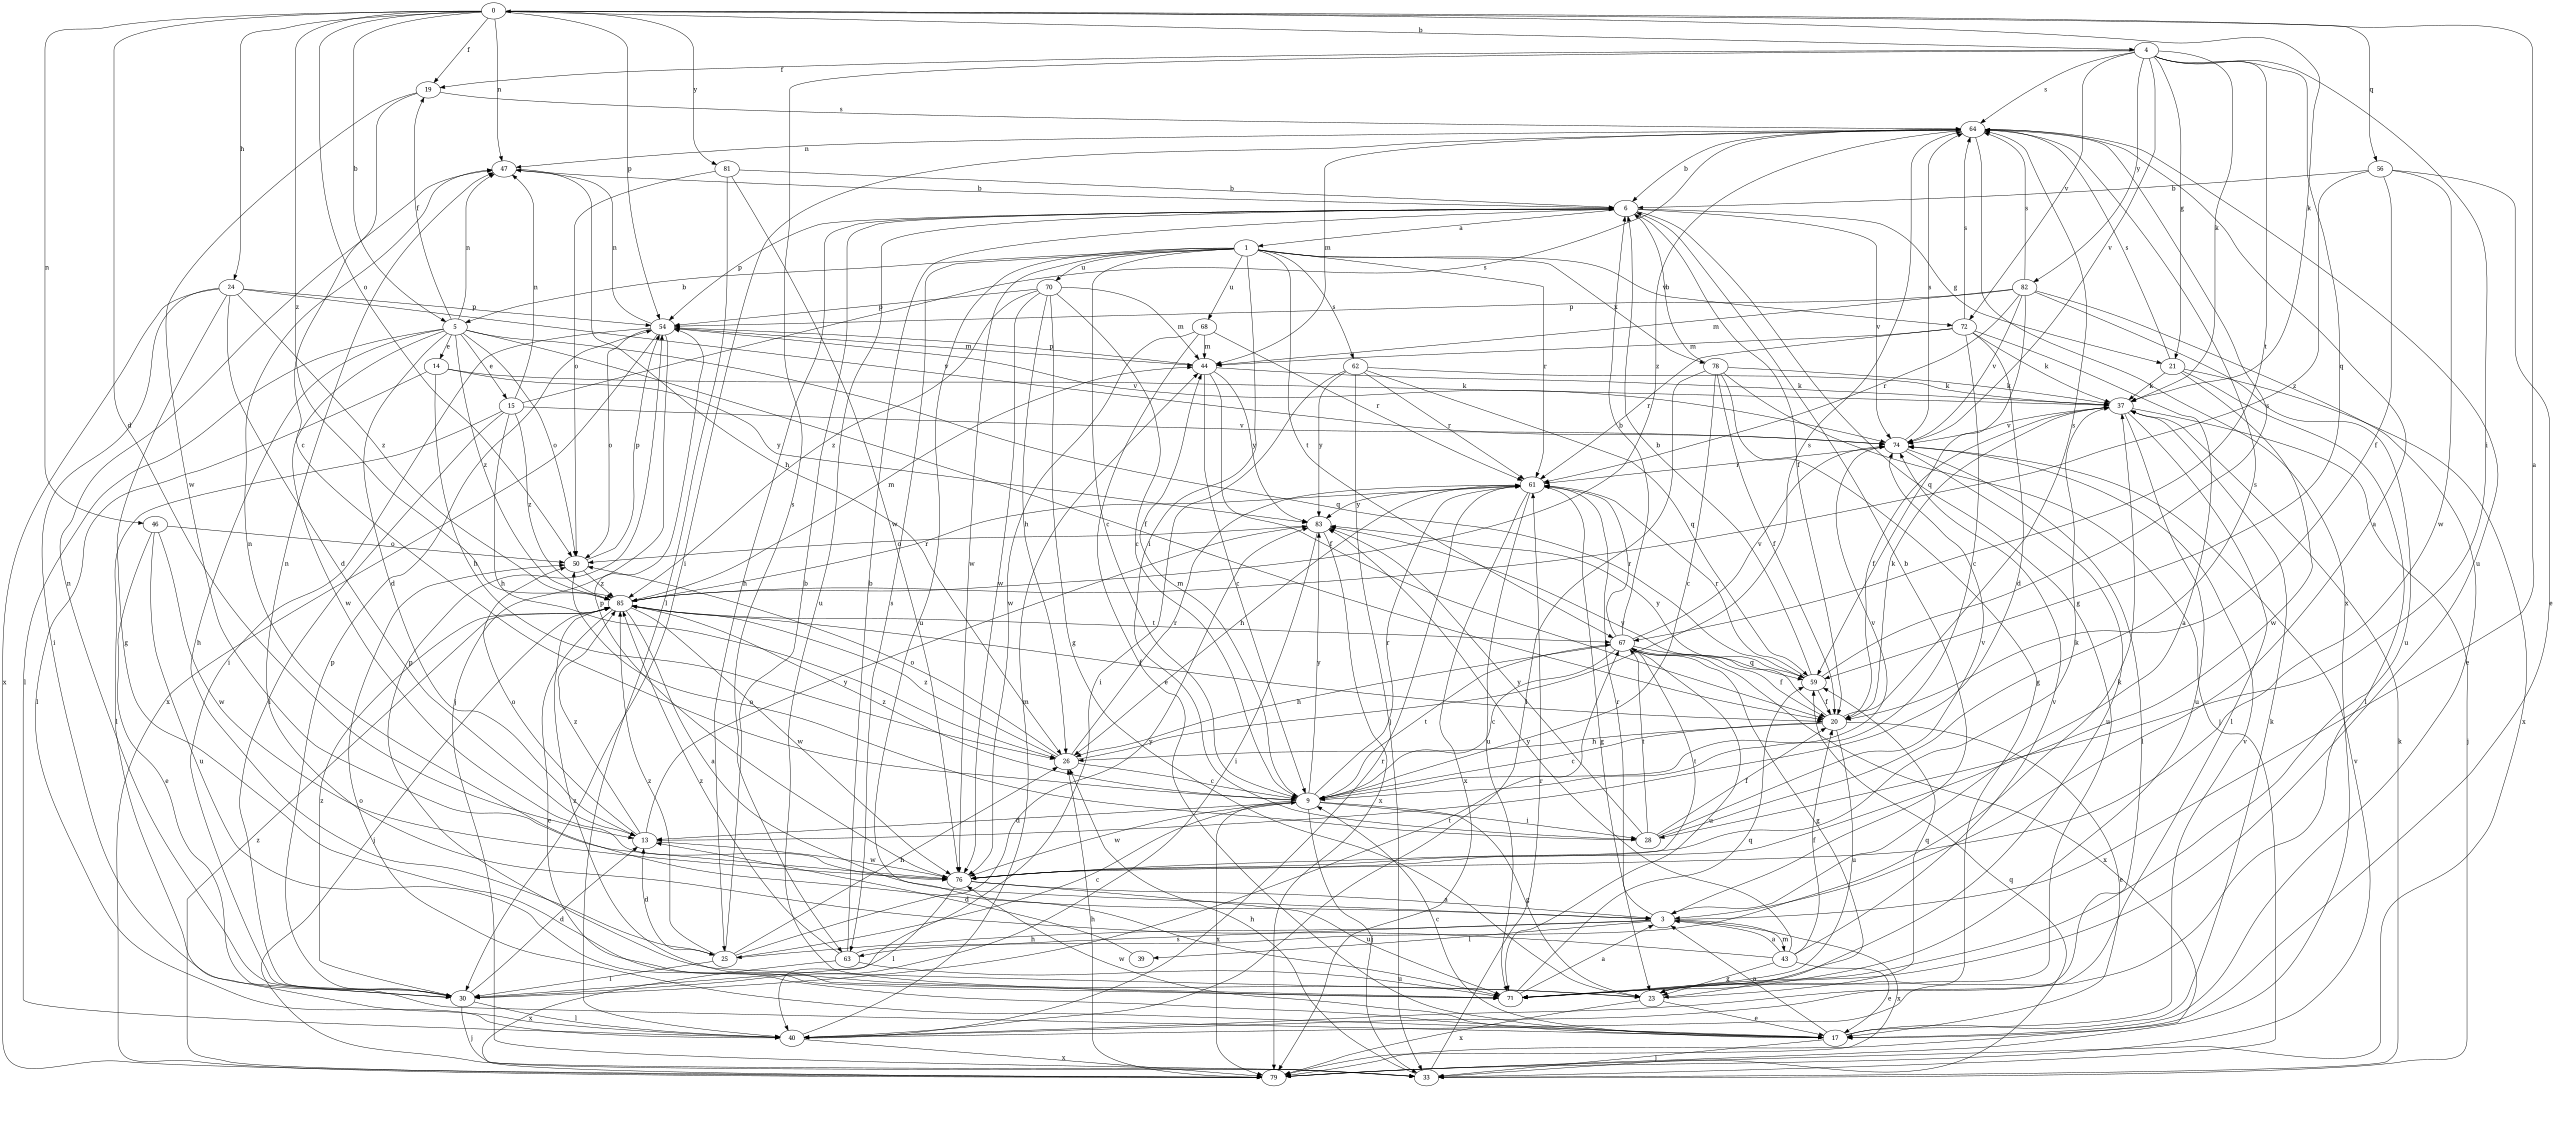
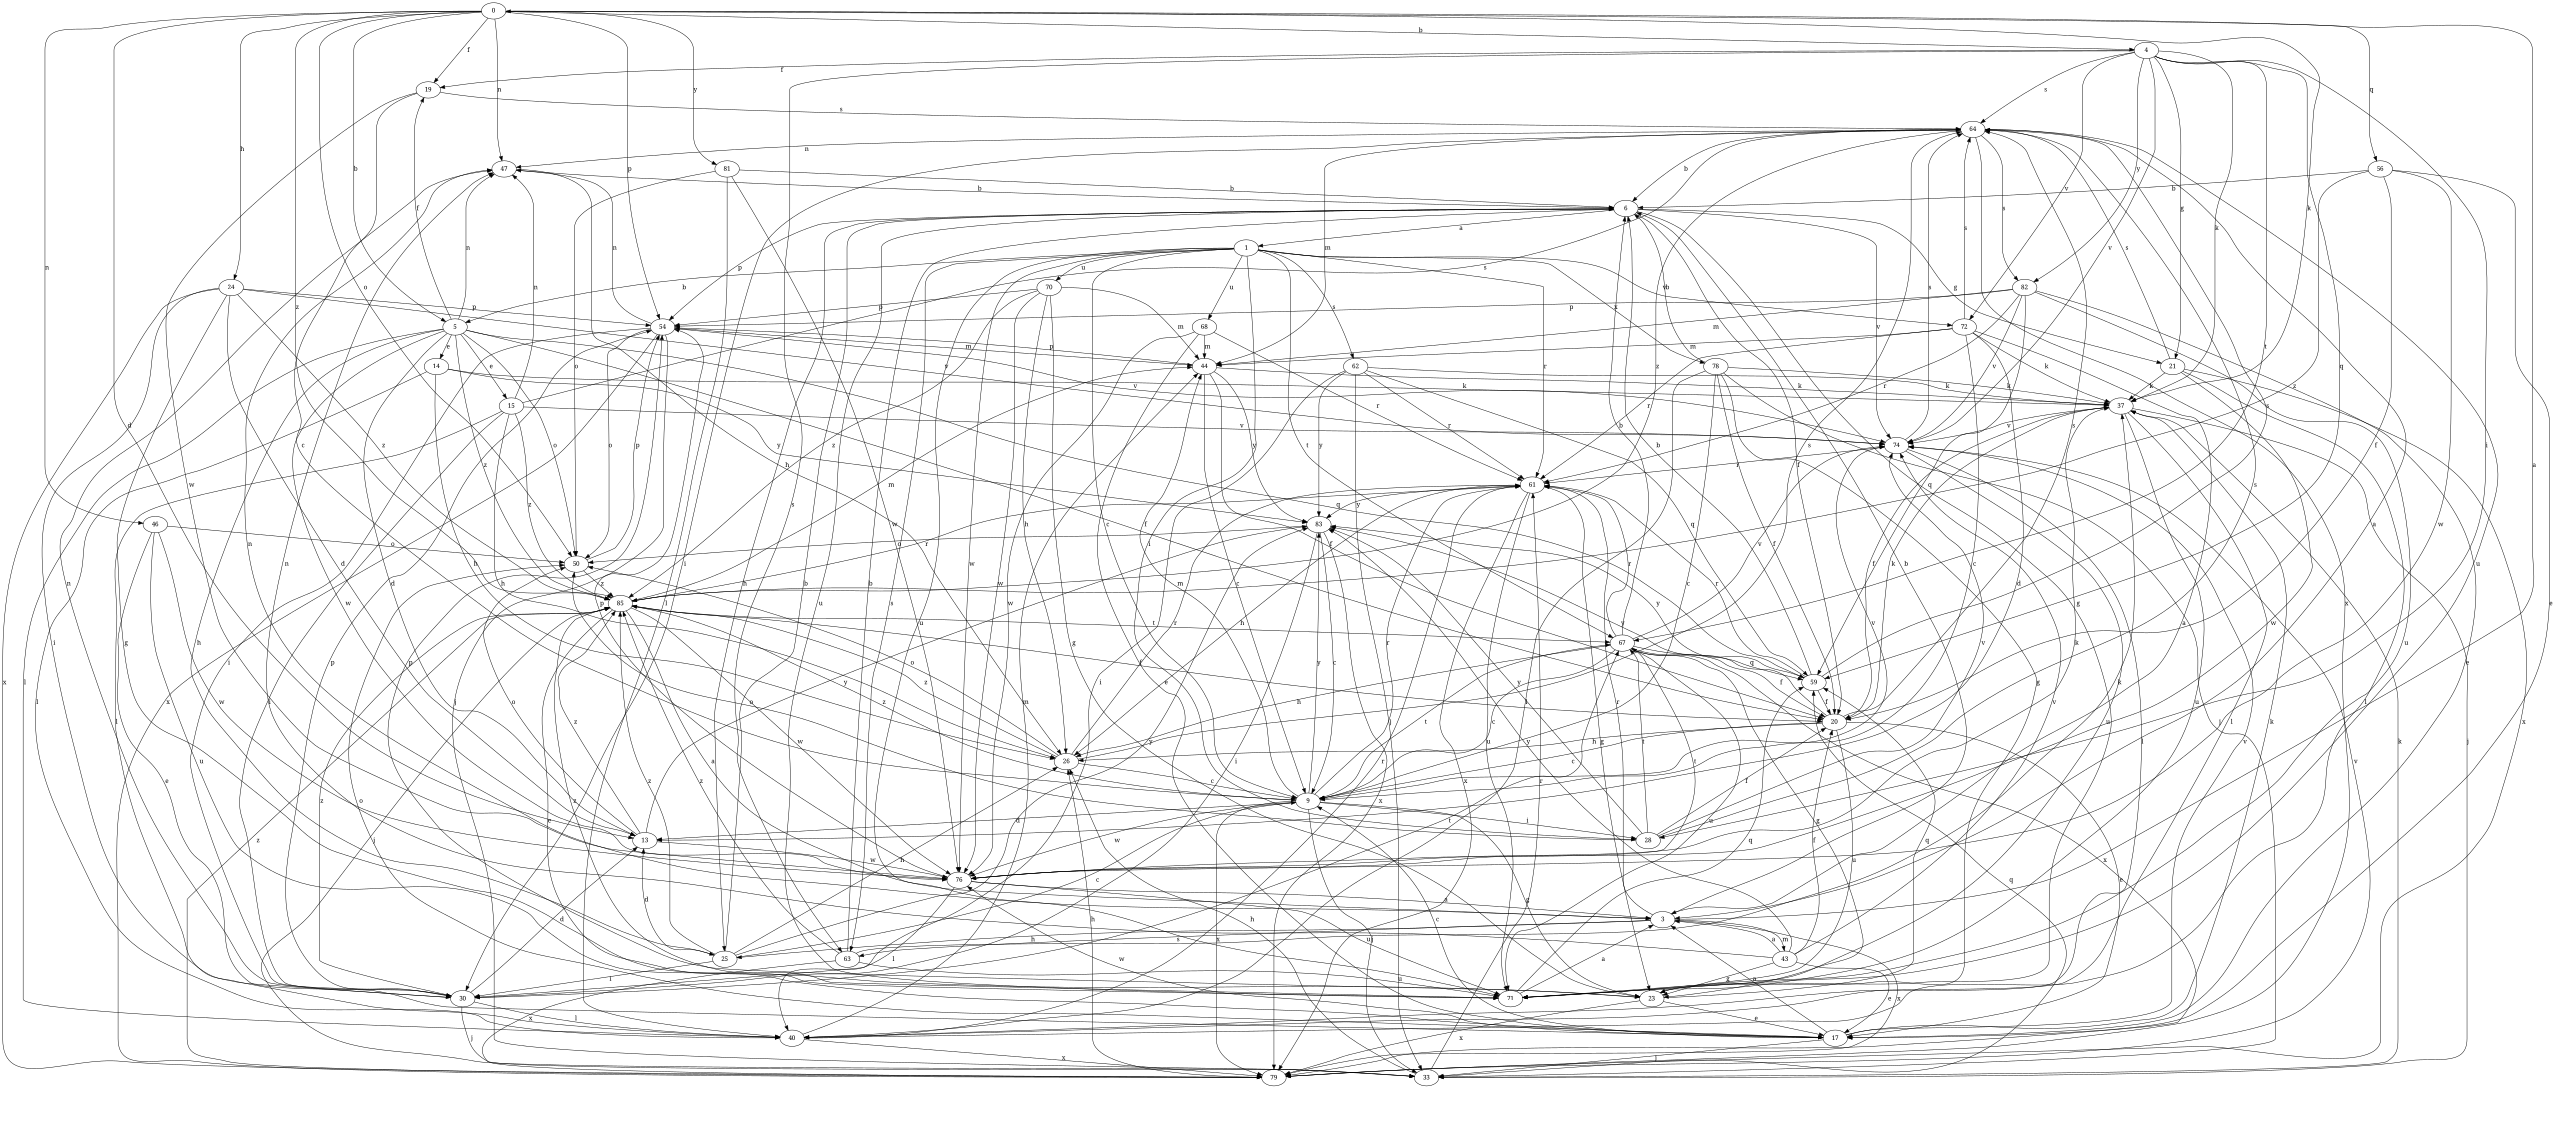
edge "82" -> "64": reversed
edge "70" -> "9": now "83" -> "9"
node "39": removed
